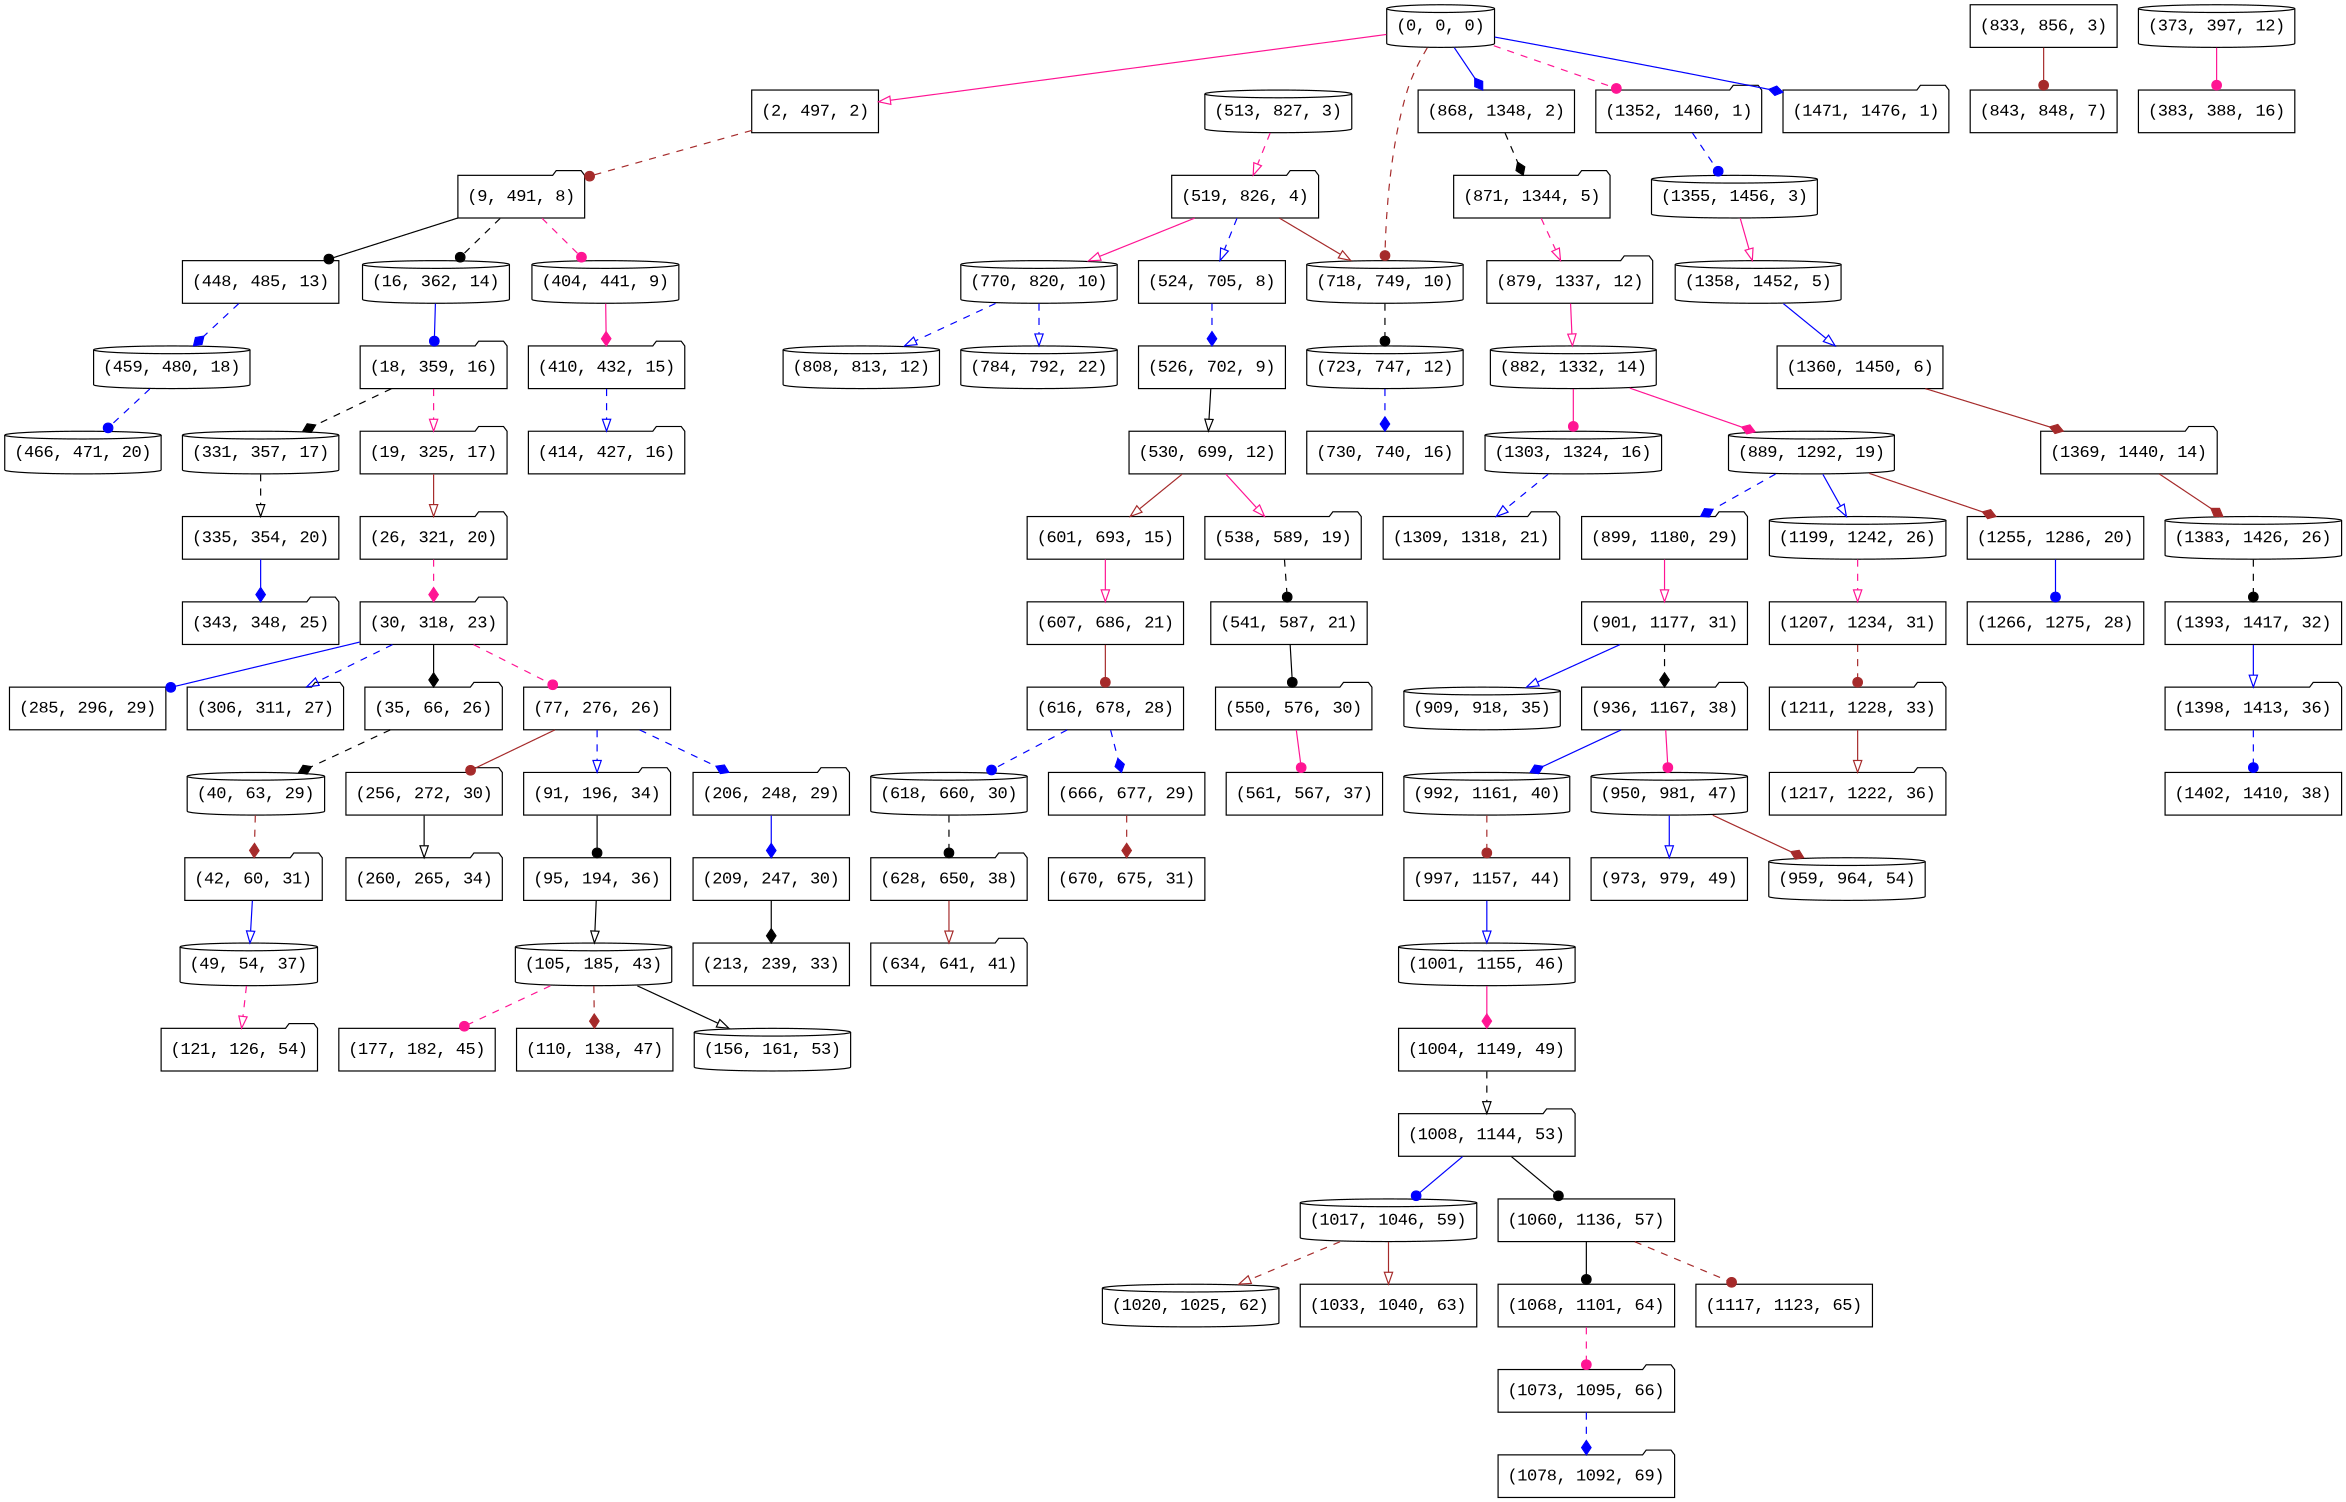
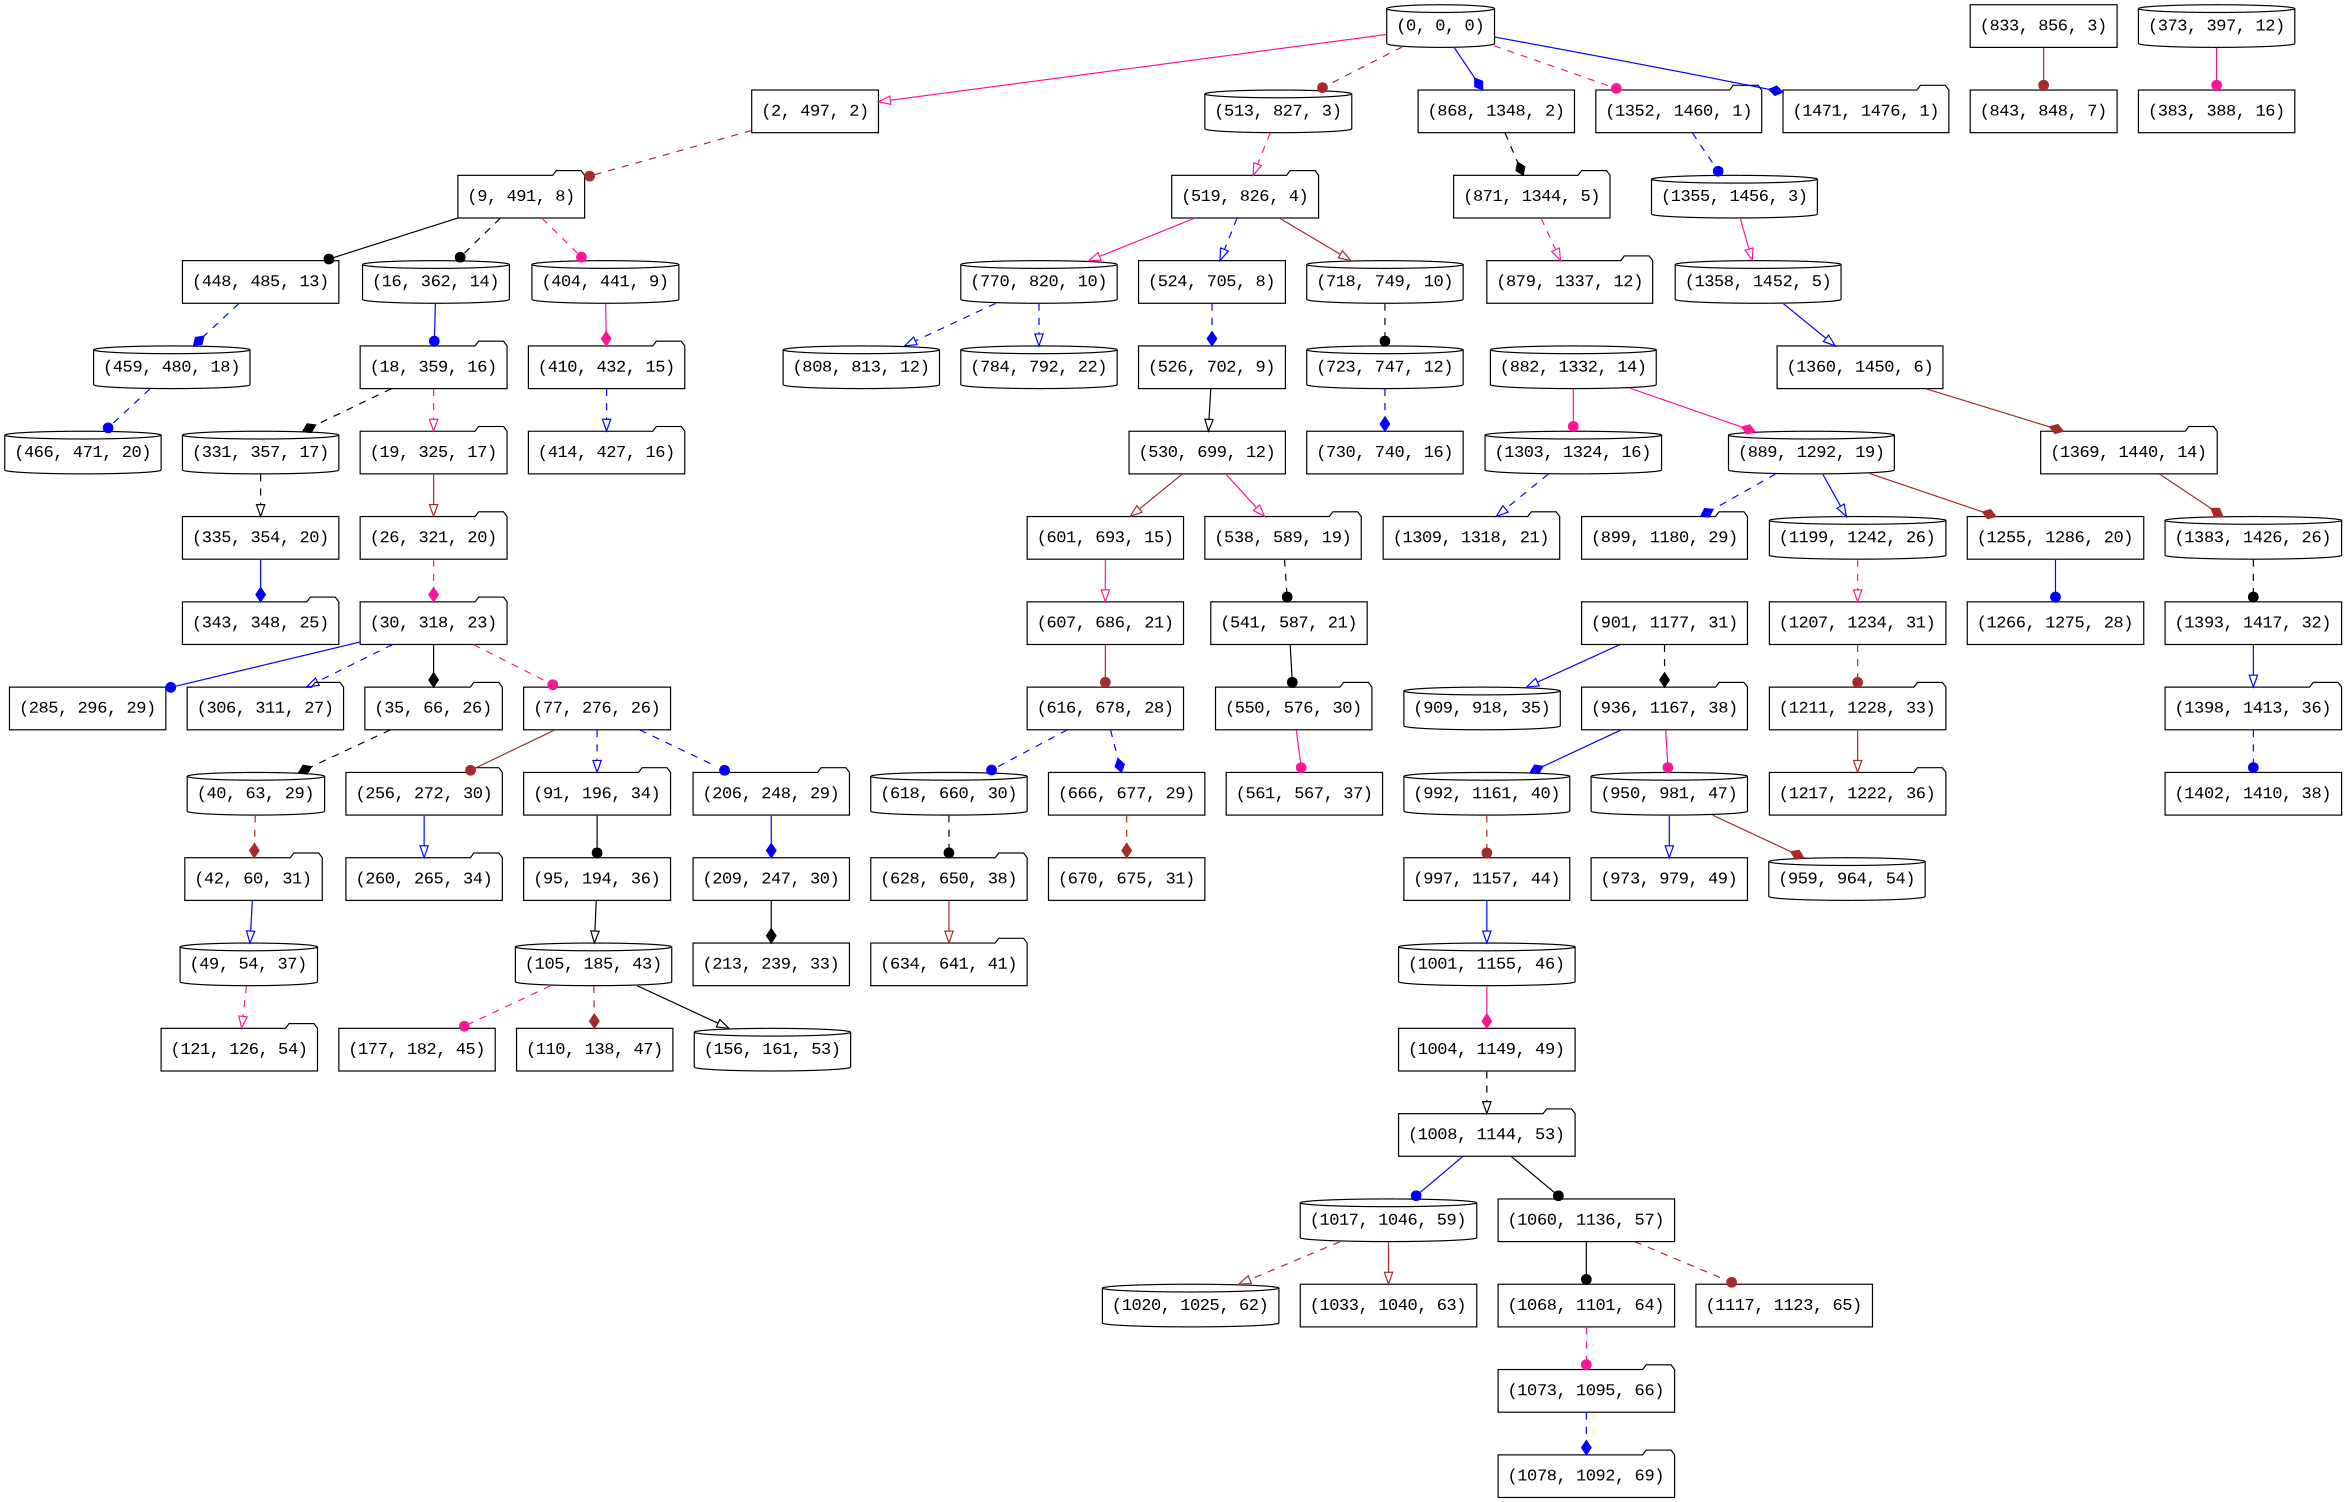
edge "(0, 0, 0)" -> "(718, 749, 10)": now "(0, 0, 0)" -> "(513, 827, 3)"
edge "(879, 1337, 12)" -> "(882, 1332, 14)": removed
edge "(899, 1180, 29)" -> "(901, 1177, 31)": removed
edge "(77, 276, 26)" -> "(206, 248, 29)": arrowhead diamond -> dot
edge "(256, 272, 30)" -> "(260, 265, 34)": color black -> blue
